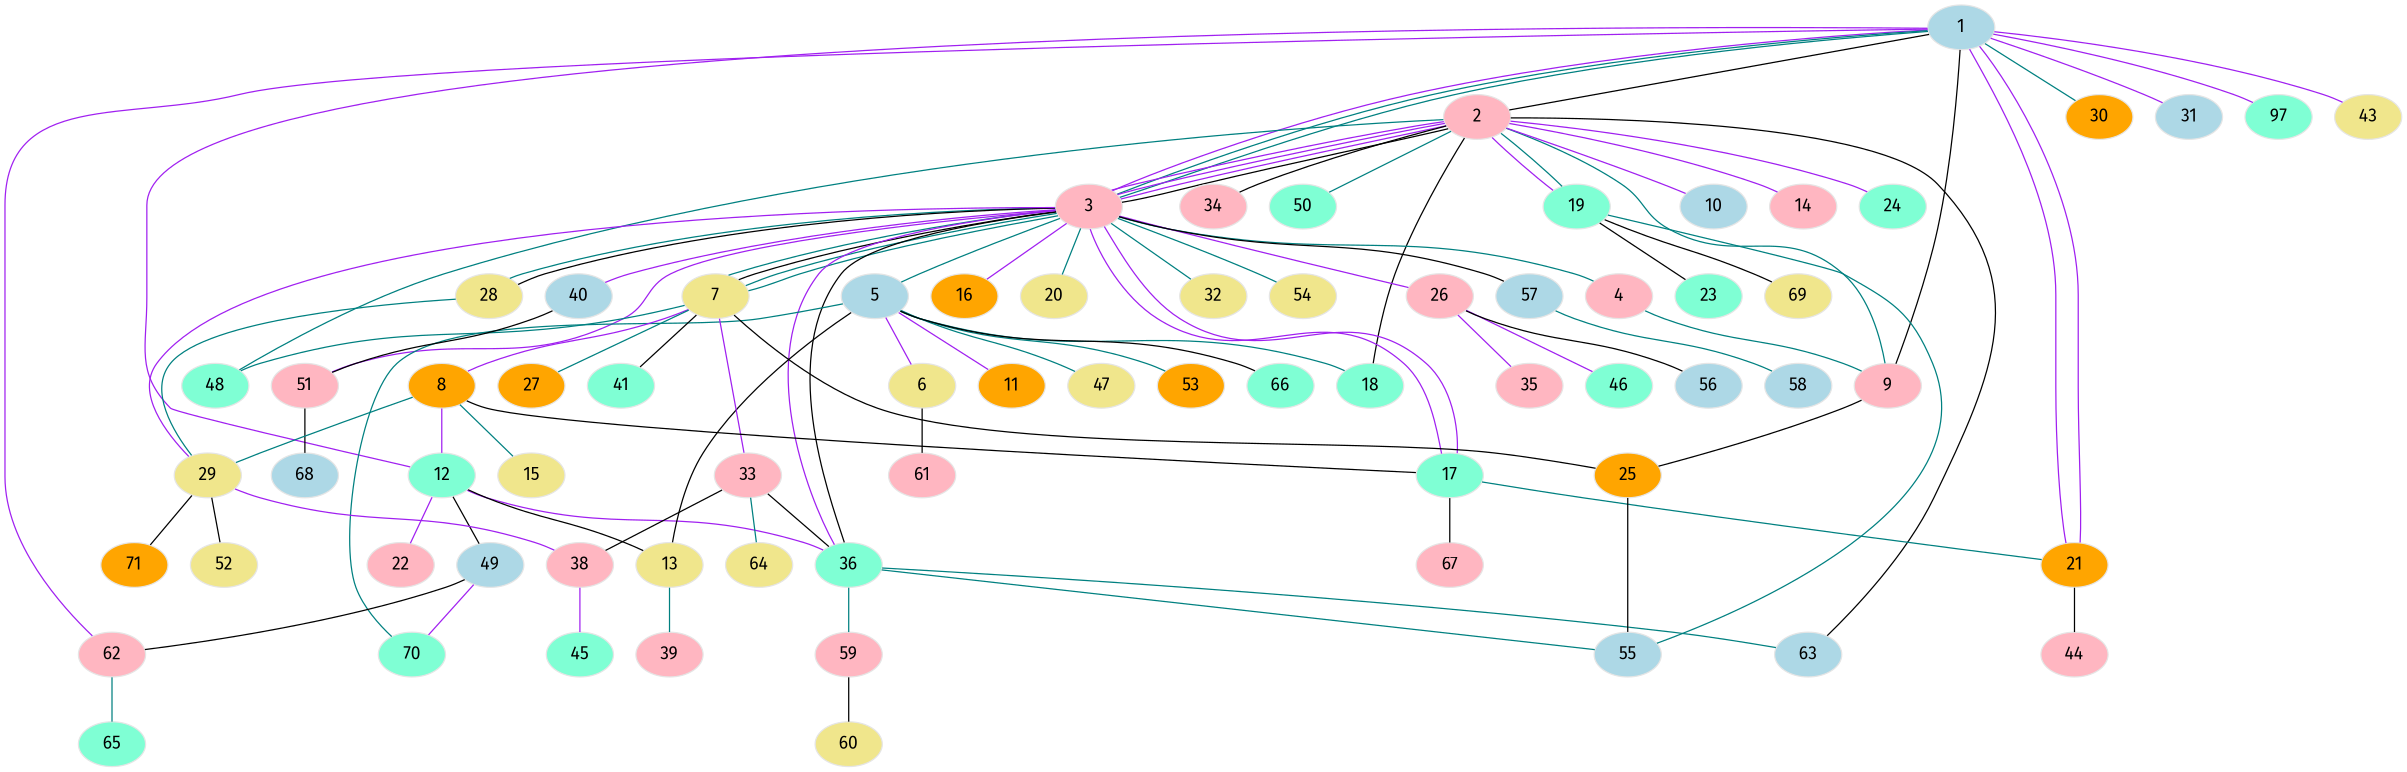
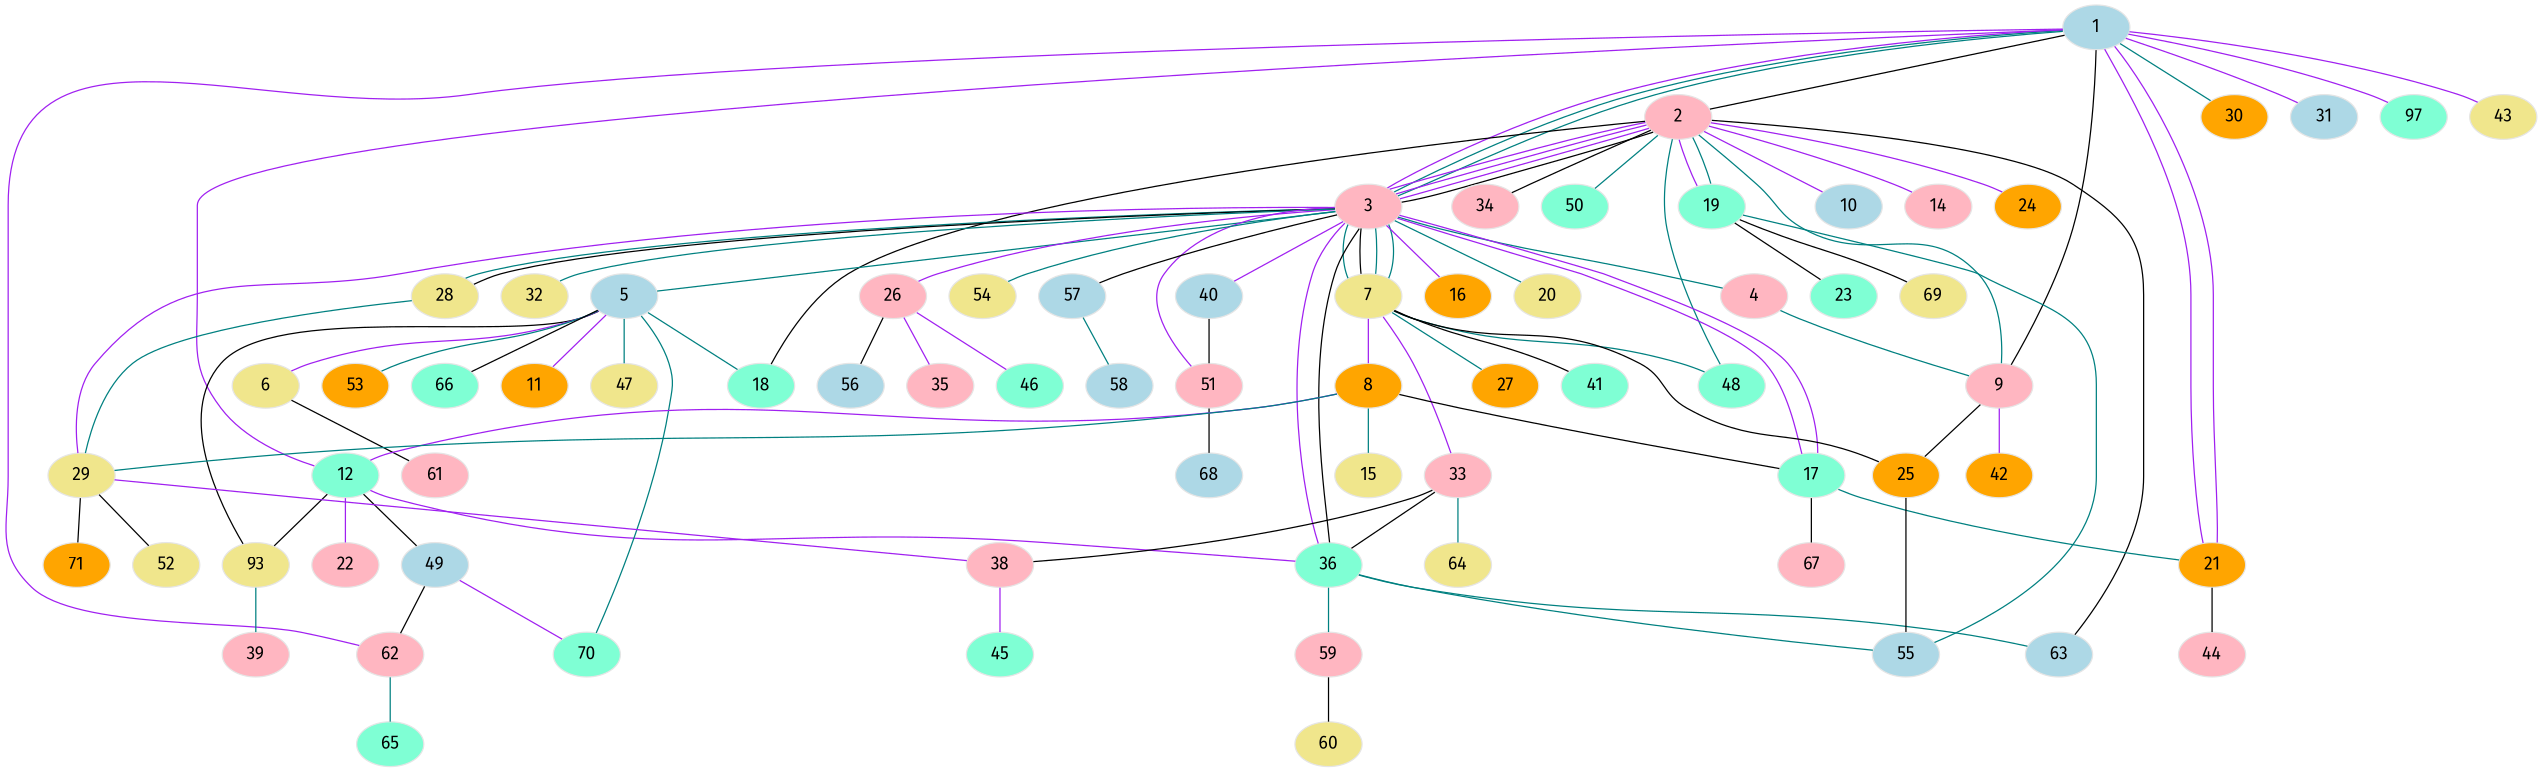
node "24": fillcolor aquamarine -> orange
node "42": added
node "13": label "13" -> "93"
